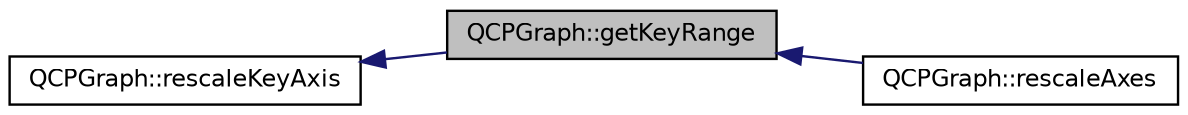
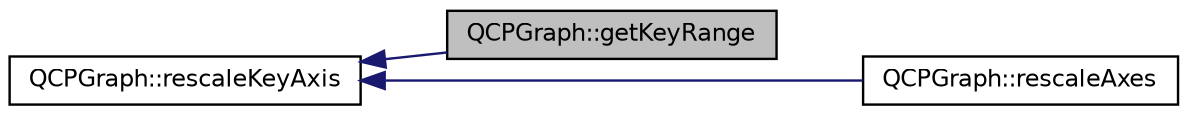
edge "QCPGraph::rescaleAxes" -> "QCPGraph::getKeyRange": now "QCPGraph::rescaleAxes" -> "QCPGraph::rescaleKeyAxis"
